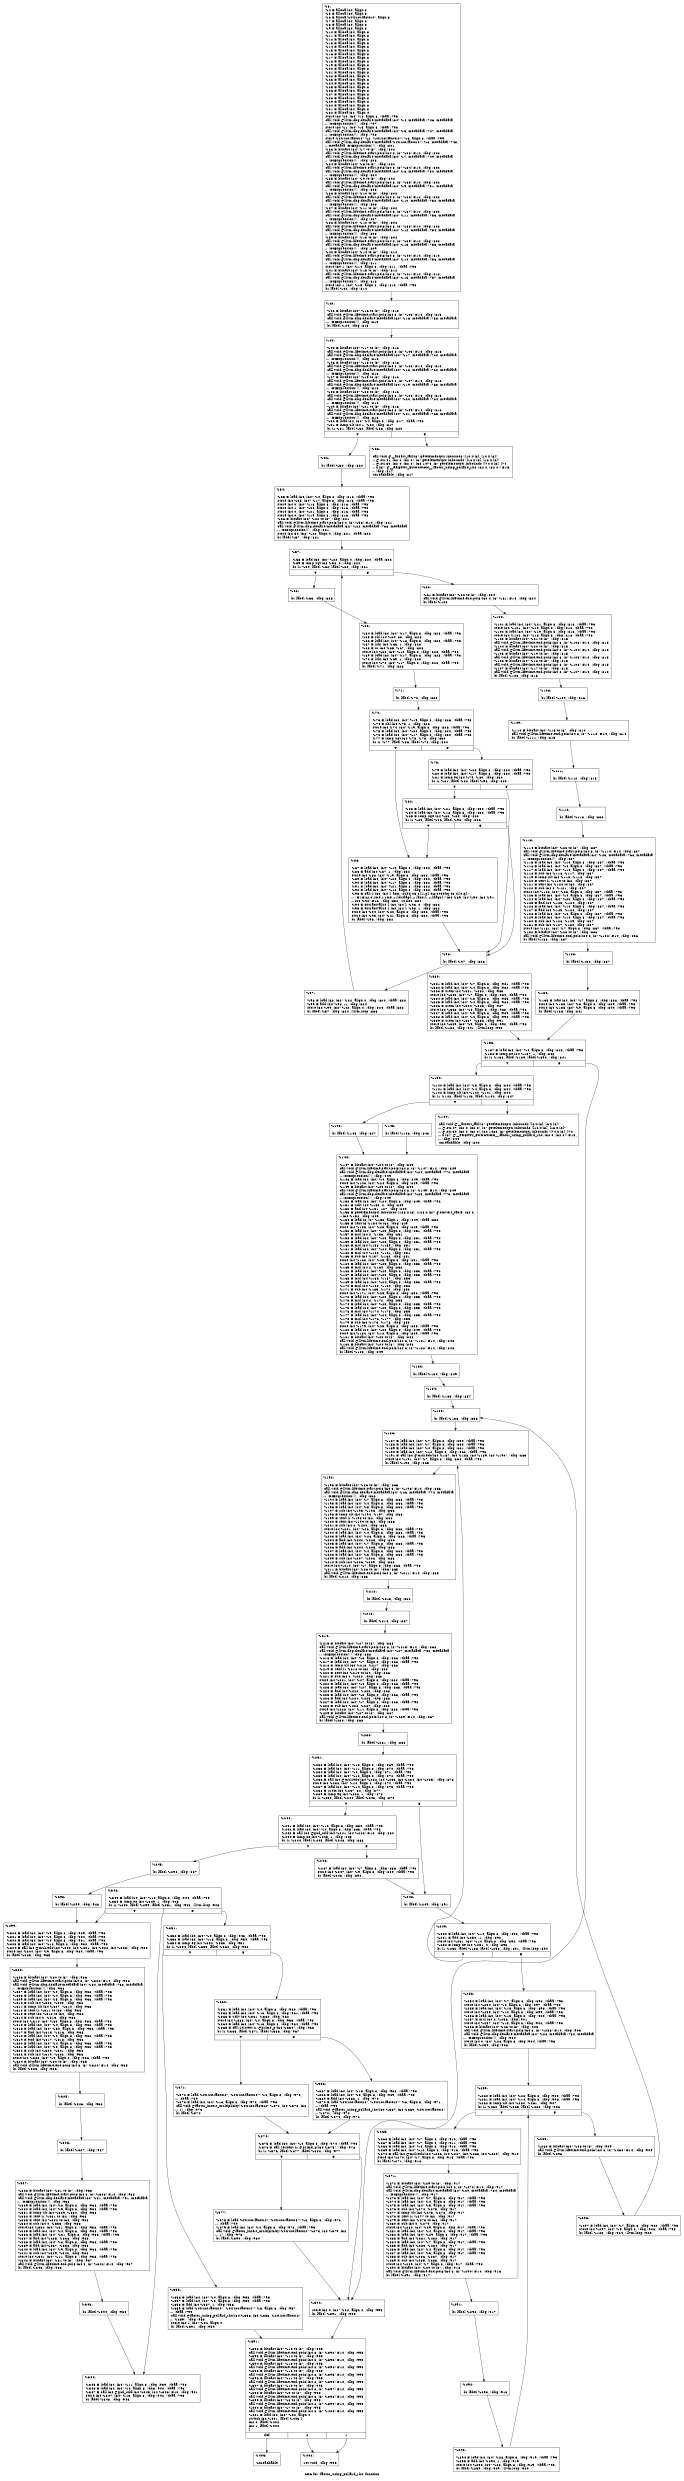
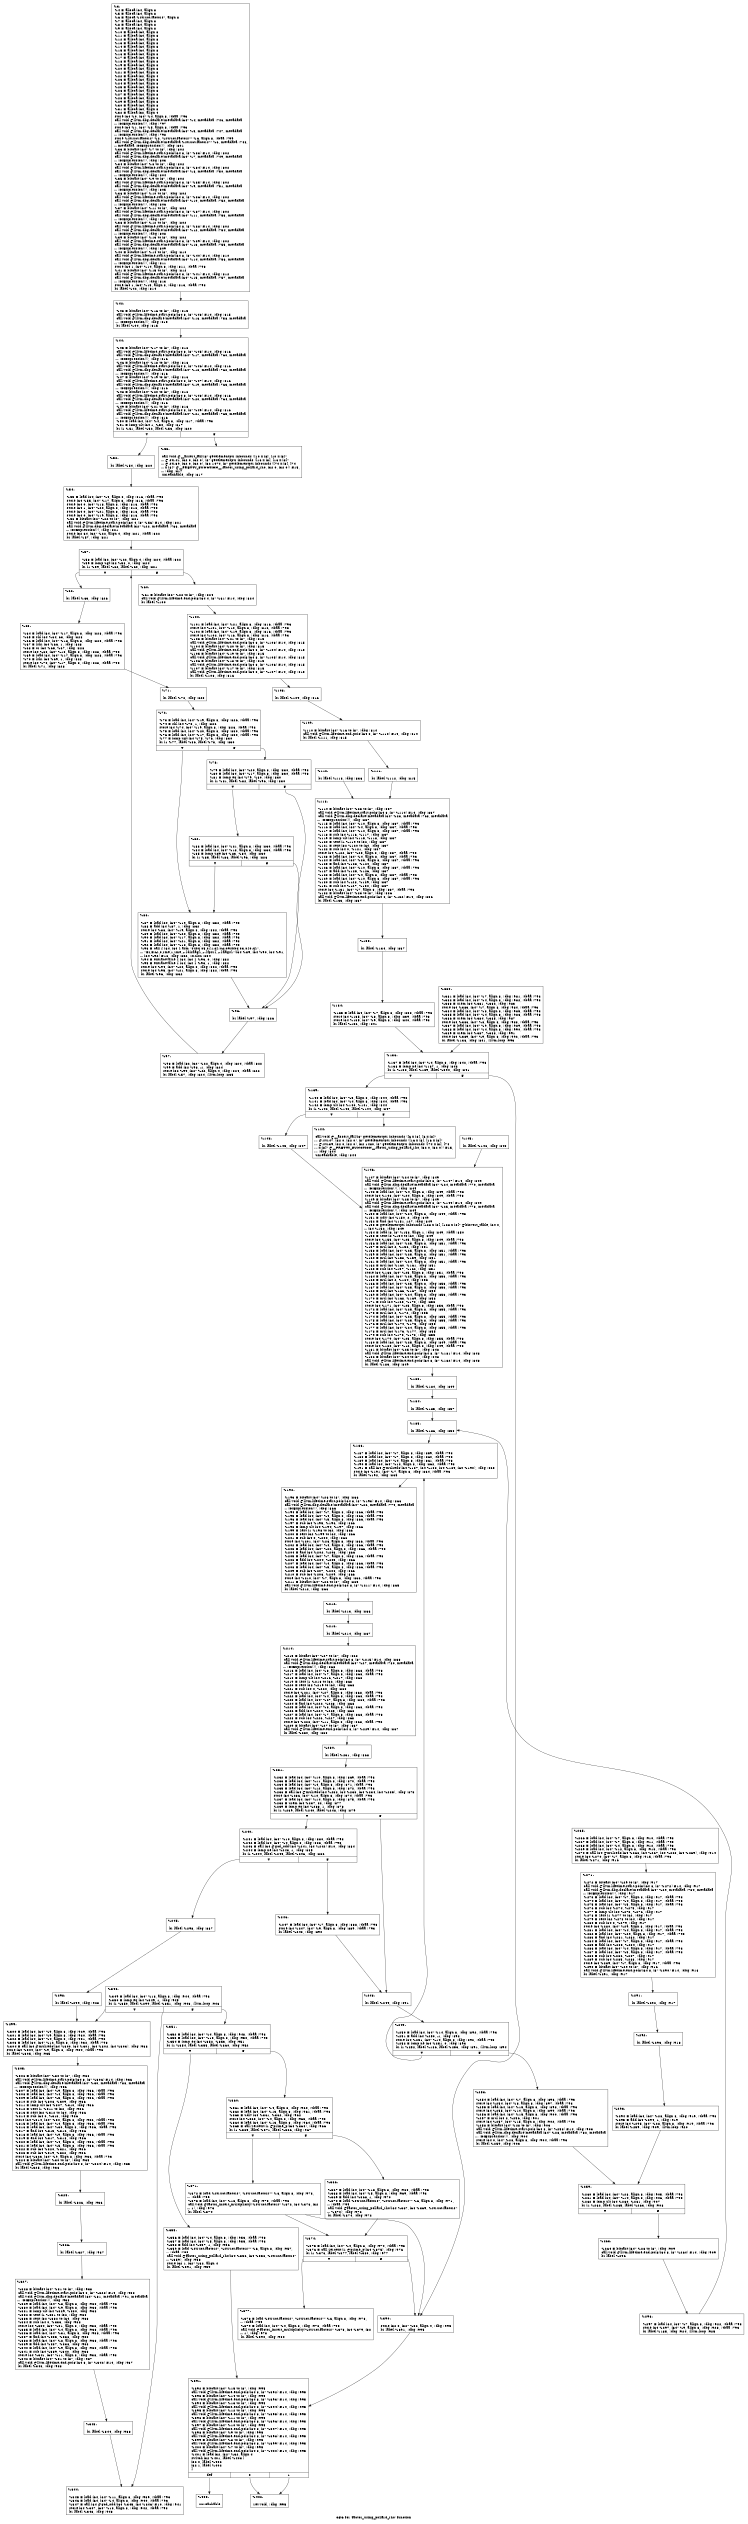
edge "%111:" -> "%112:": now "%111:" -> "%113:"
edge "%259:" -> "%265:": removed
edge "%377:" -> "%390:": now "%371:" -> "%390:"
